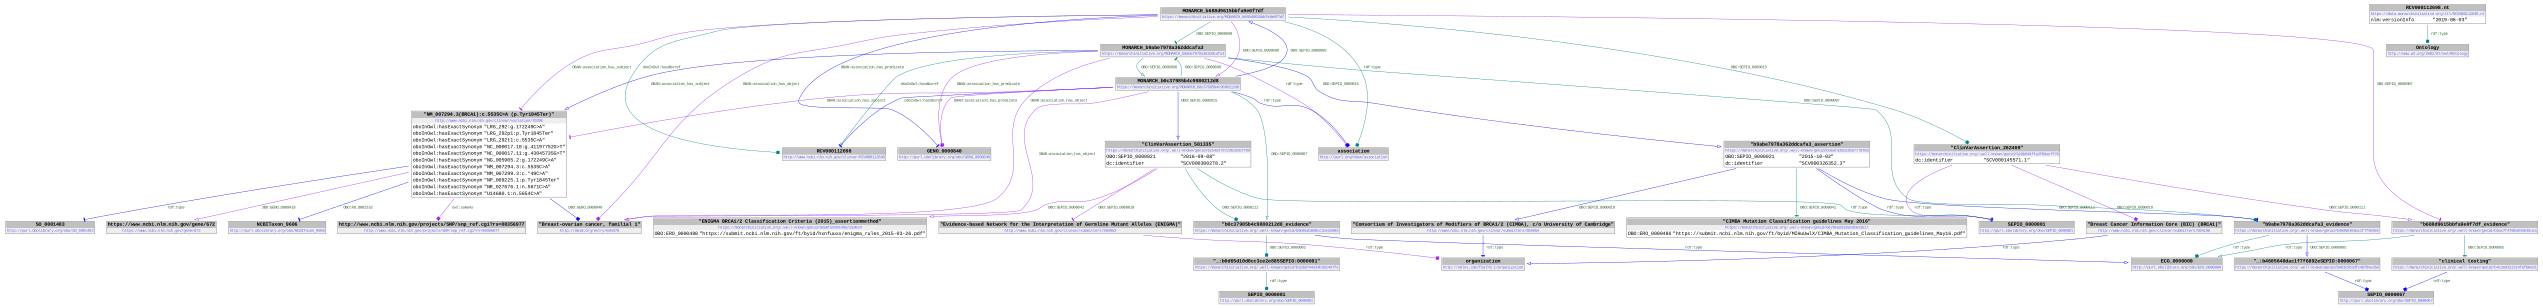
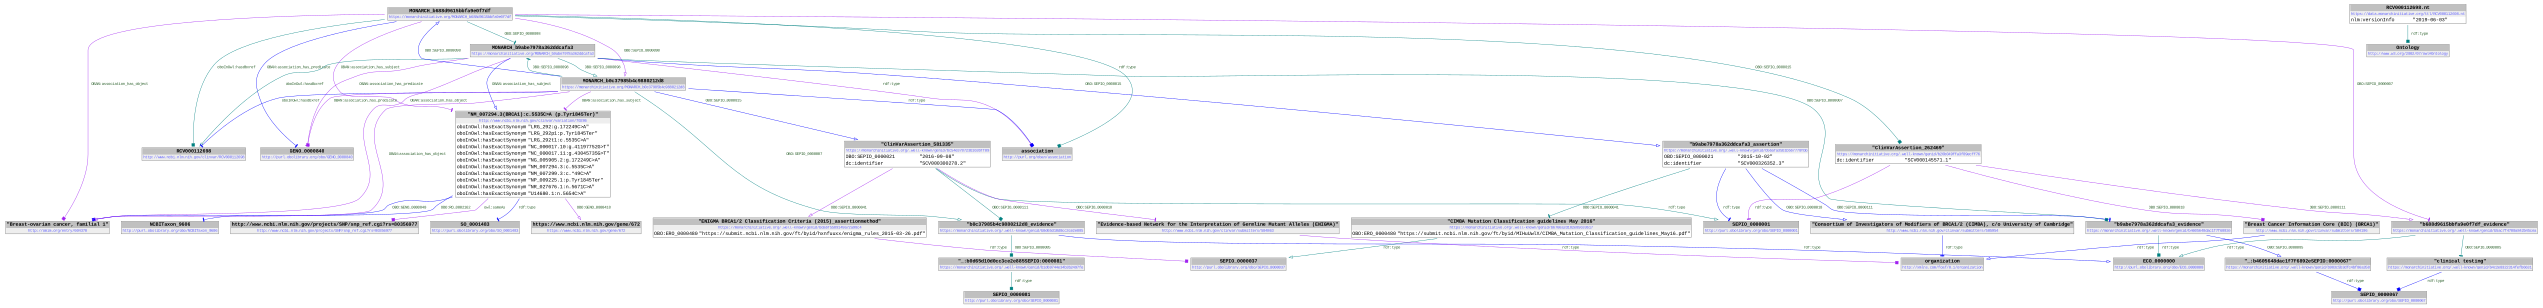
node "SEPIO_0000037": added
